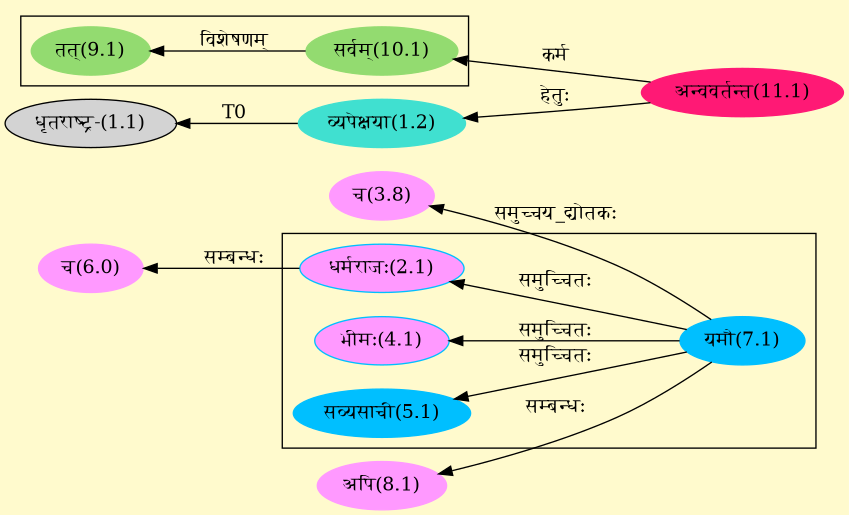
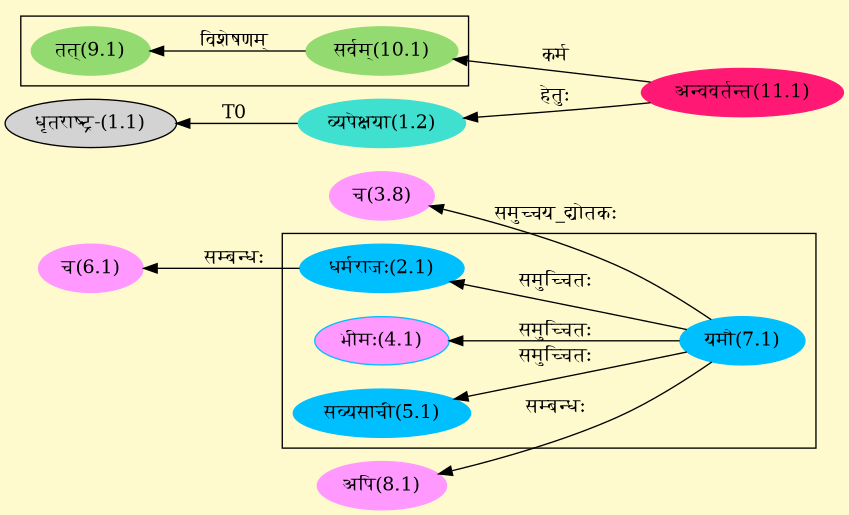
node "च(6.0)": label "च(6.0)" -> "च(6.1)"
node "धर्मराजः(2.1)": fillcolor #ff99ff -> #00bfff
